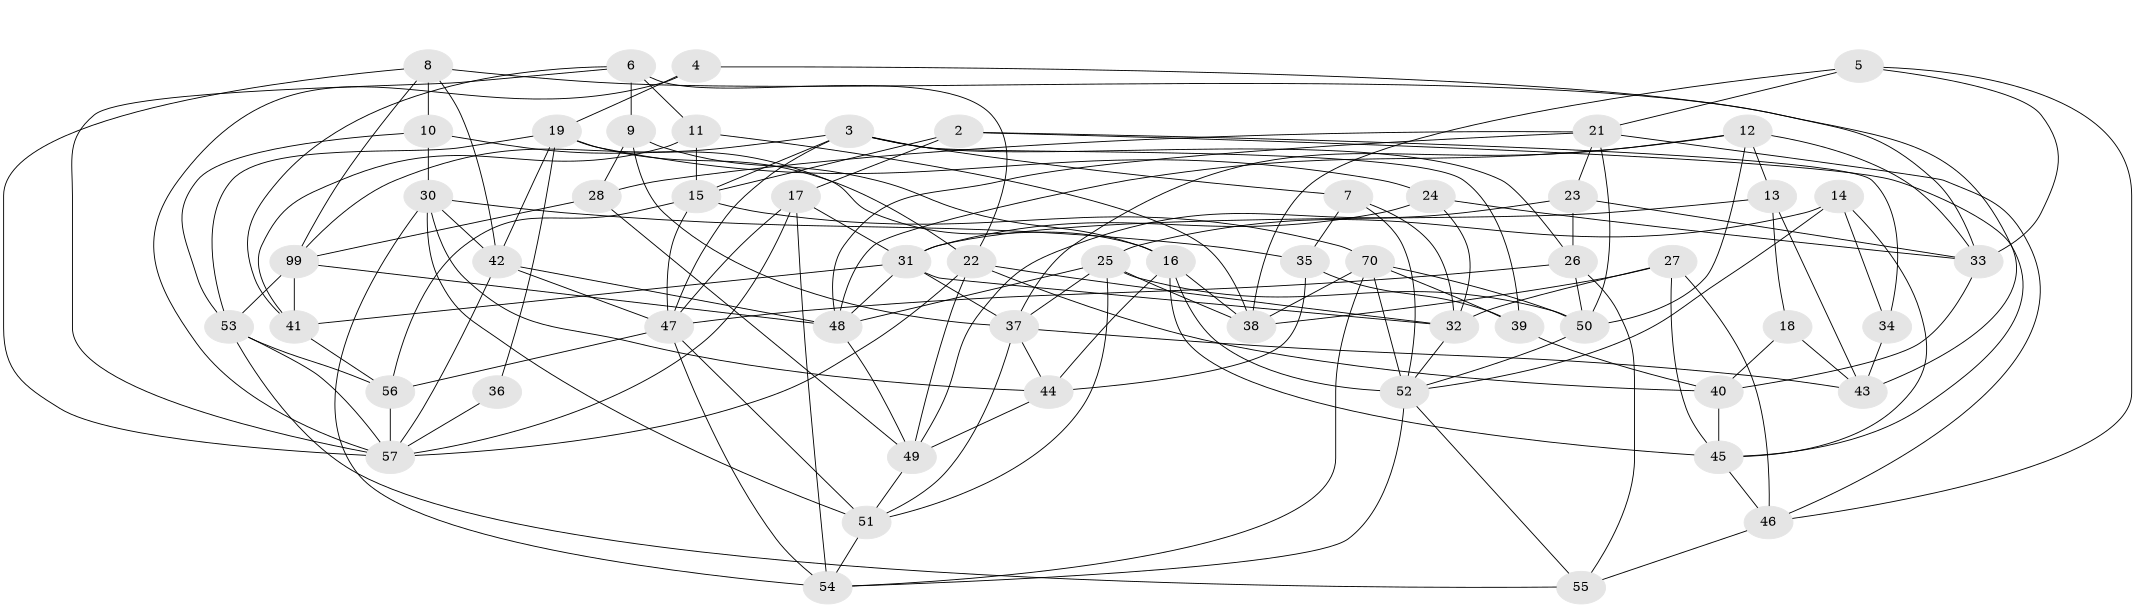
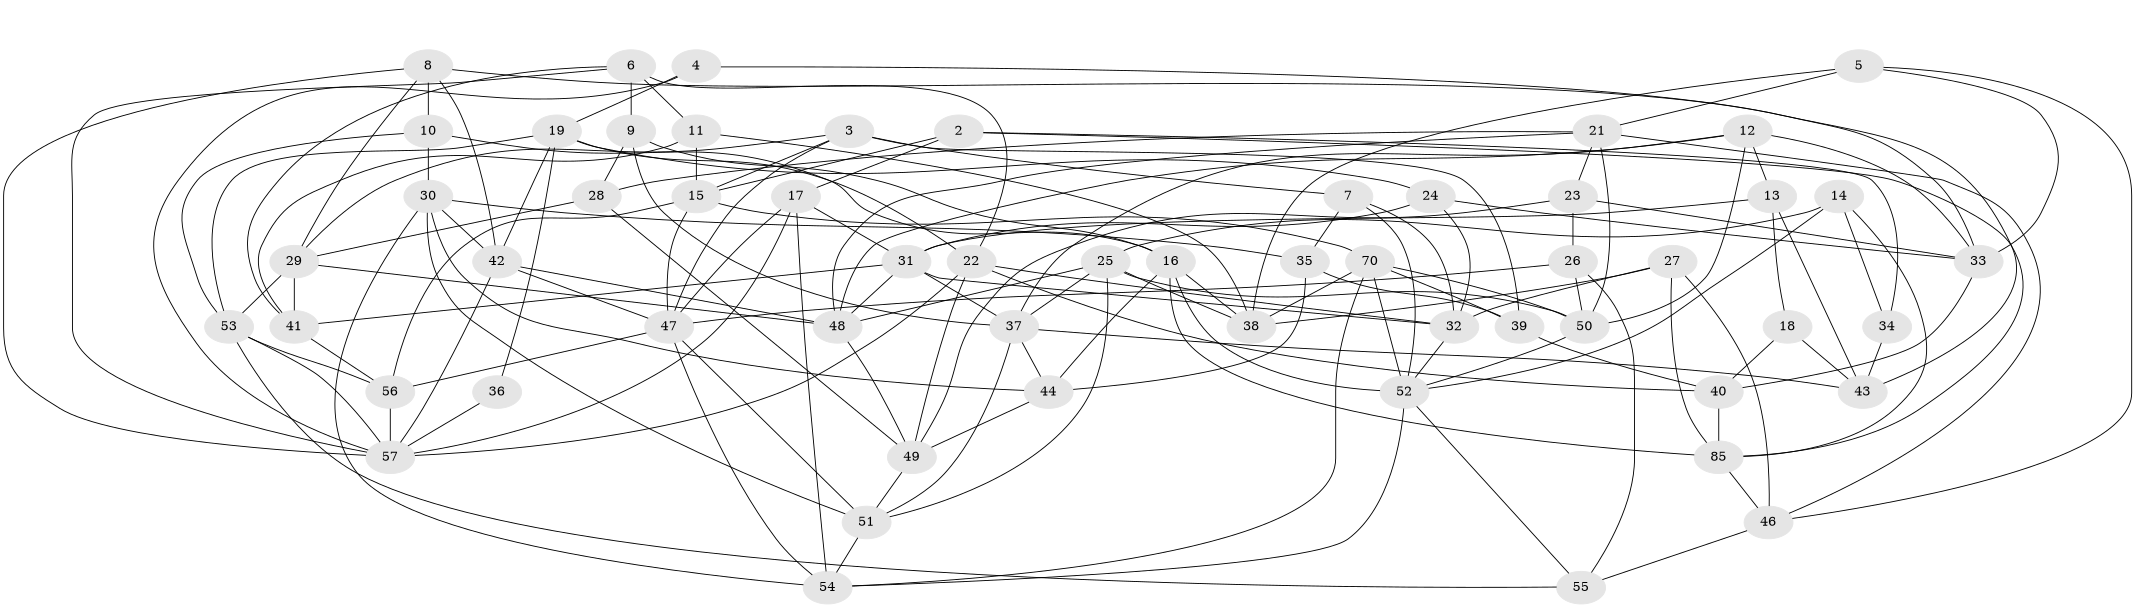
edge "3" -- "26": removed
node "99": label "99" -> "29"
node "45": label "45" -> "85"
